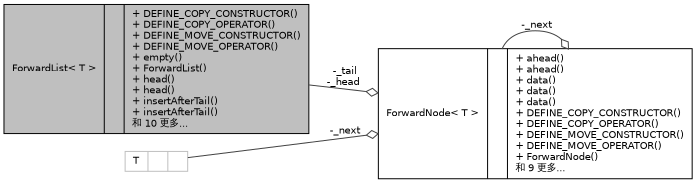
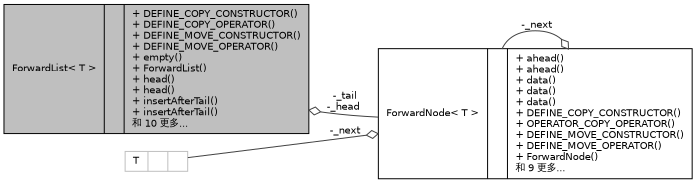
edge "ForwardList< T >" -> "ForwardNode< T >": reversed
node "ForwardNode< T >": text "+ DEFINE_COPY_OPERATOR()" -> "+ OPERATOR_COPY_OPERATOR()"
